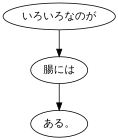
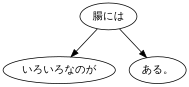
edge "いろいろなのが" -> "腸には": reversed
